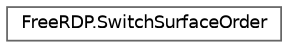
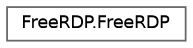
node "FreeRDP.SwitchSurfaceOrder": label "FreeRDP.SwitchSurfaceOrder" -> "FreeRDP.FreeRDP"
